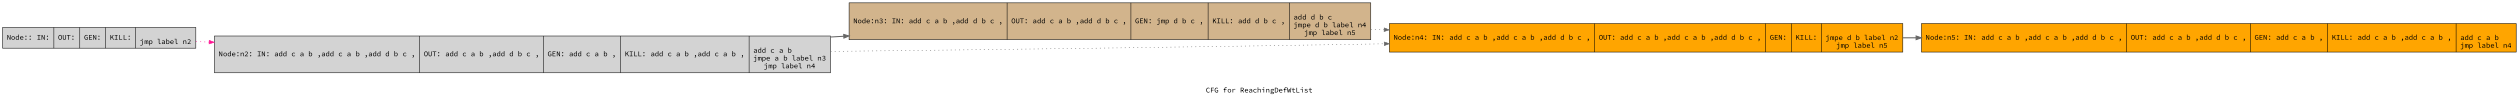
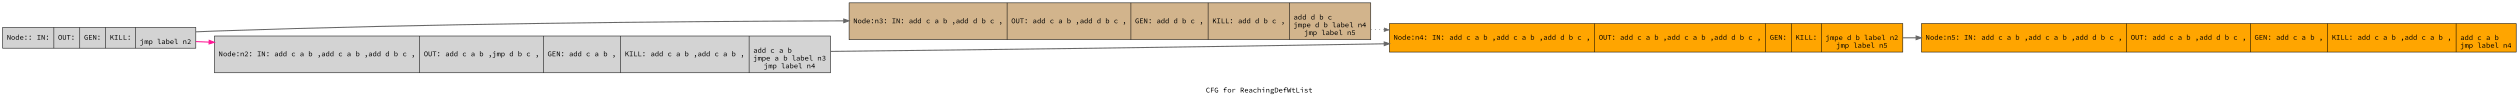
node "Node:n3: IN: add c a b ,add d b c ,": text "GEN: jmp d b c ," -> "GEN: add d b c ,"
edge "Node:n2: IN: add c a b ,add c a b ,add d b c ," -> "Node:n3: IN: add c a b ,add d b c ,": now "Node:: IN:" -> "Node:n3: IN: add c a b ,add d b c ,"
edge "Node:: IN:" -> "Node:n2: IN: add c a b ,add c a b ,add d b c ,": style dotted -> bold
edge "Node:n2: IN: add c a b ,add c a b ,add d b c ," -> "Node:n4: IN: add c a b ,add c a b ,add d b c ,": style dotted -> bold
node "Node:n2: IN: add c a b ,add c a b ,add d b c ,": text "OUT: add c a b ,add d b c ," -> "OUT: add c a b ,jmp d b c ,"
